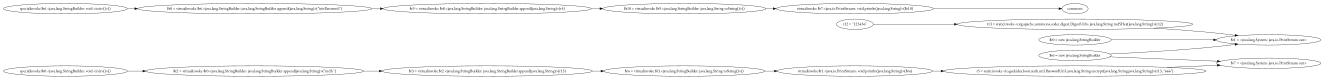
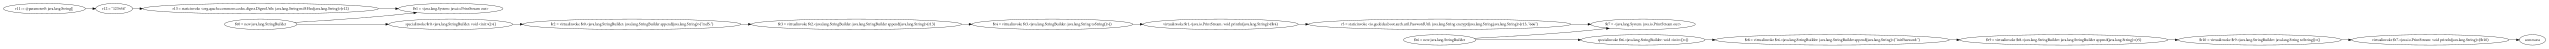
node "r11 := @parameter0: java.lang.String[]": added
edge "$r0 = new java.lang.StringBuilder" -> "specialinvoke $r0.<java.lang.StringBuilder: void <init>()>()": added
edge "$r6 = new java.lang.StringBuilder" -> "$r1 = <java.lang.System: java.io.PrintStream out>": now "$r6 = new java.lang.StringBuilder" -> "specialinvoke $r6.<java.lang.StringBuilder: void <init>()>()"
